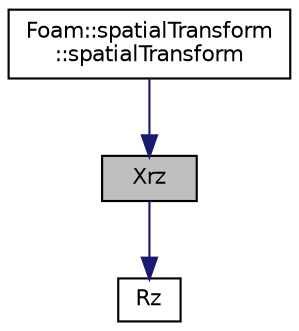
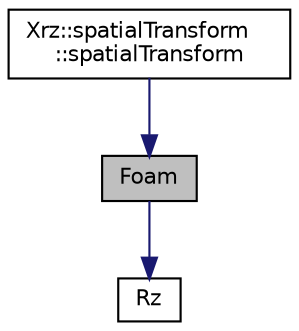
node "Foam::spatialTransform ::spatialTransform": label "Foam::spatialTransform ::spatialTransform" -> "Xrz::spatialTransform ::spatialTransform"
node "Xrz": label "Xrz" -> "Foam"
